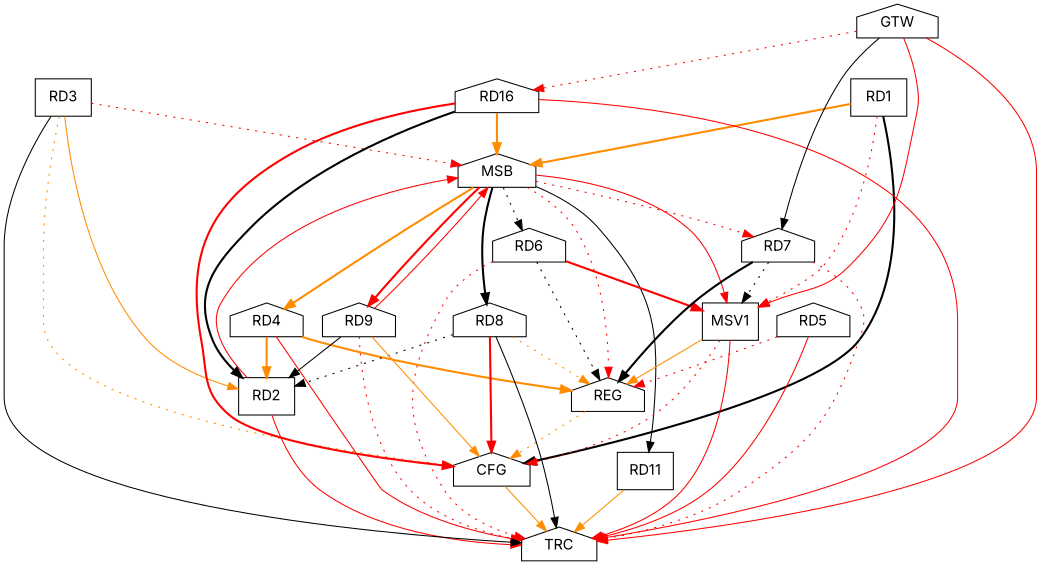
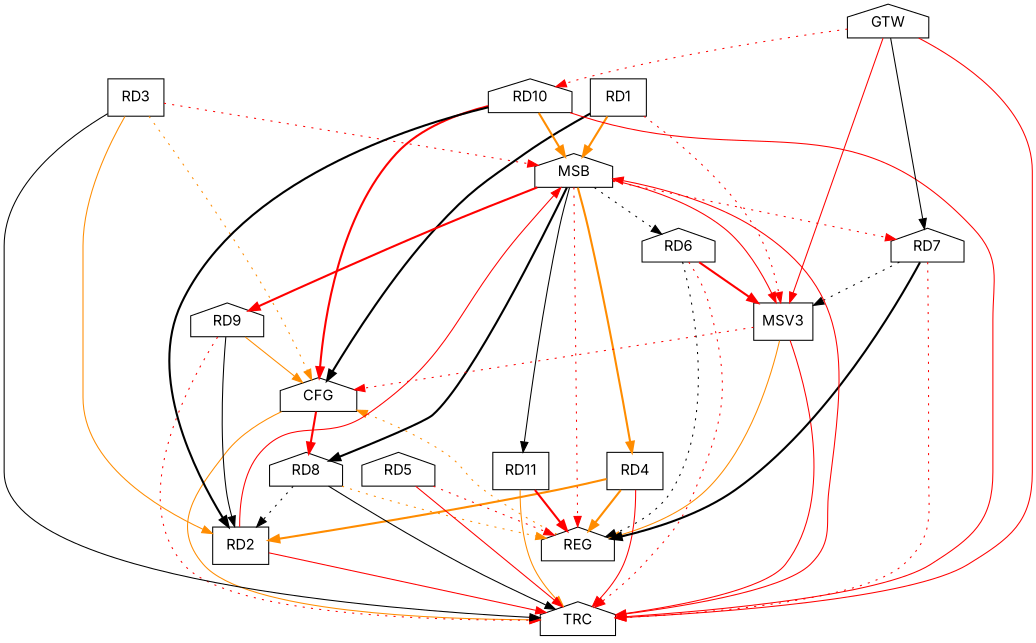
node "RD16": label "RD16" -> "RD10"
edge "RD9" -> "MSB": now "TRC" -> "MSB"
node "RD4": shape house -> box
node "MSV1": label "MSV1" -> "MSV3"
edge "RD8" -> "CFG": reversed
edge "RD11" -> "REG": added
